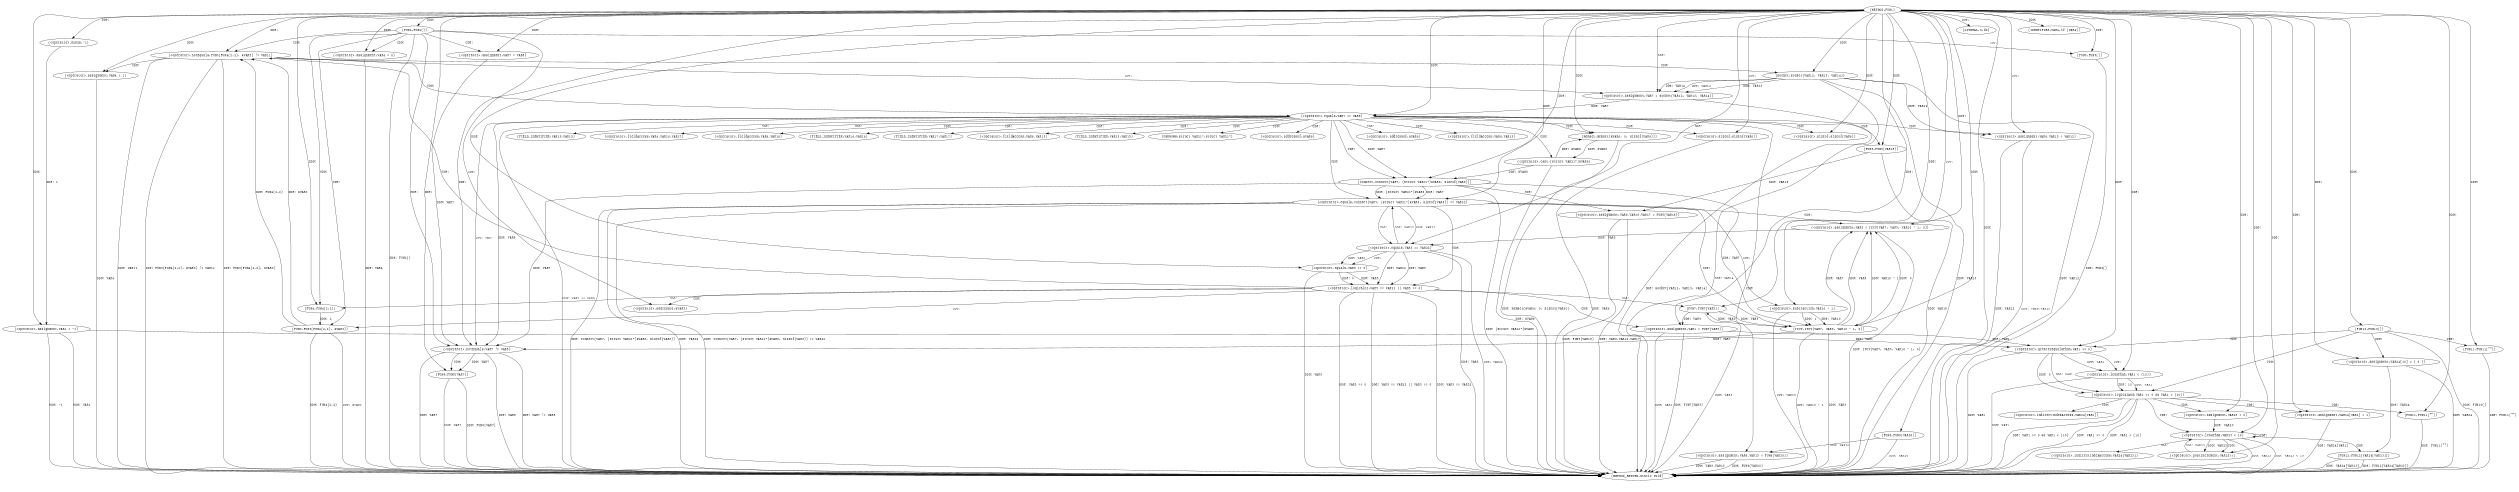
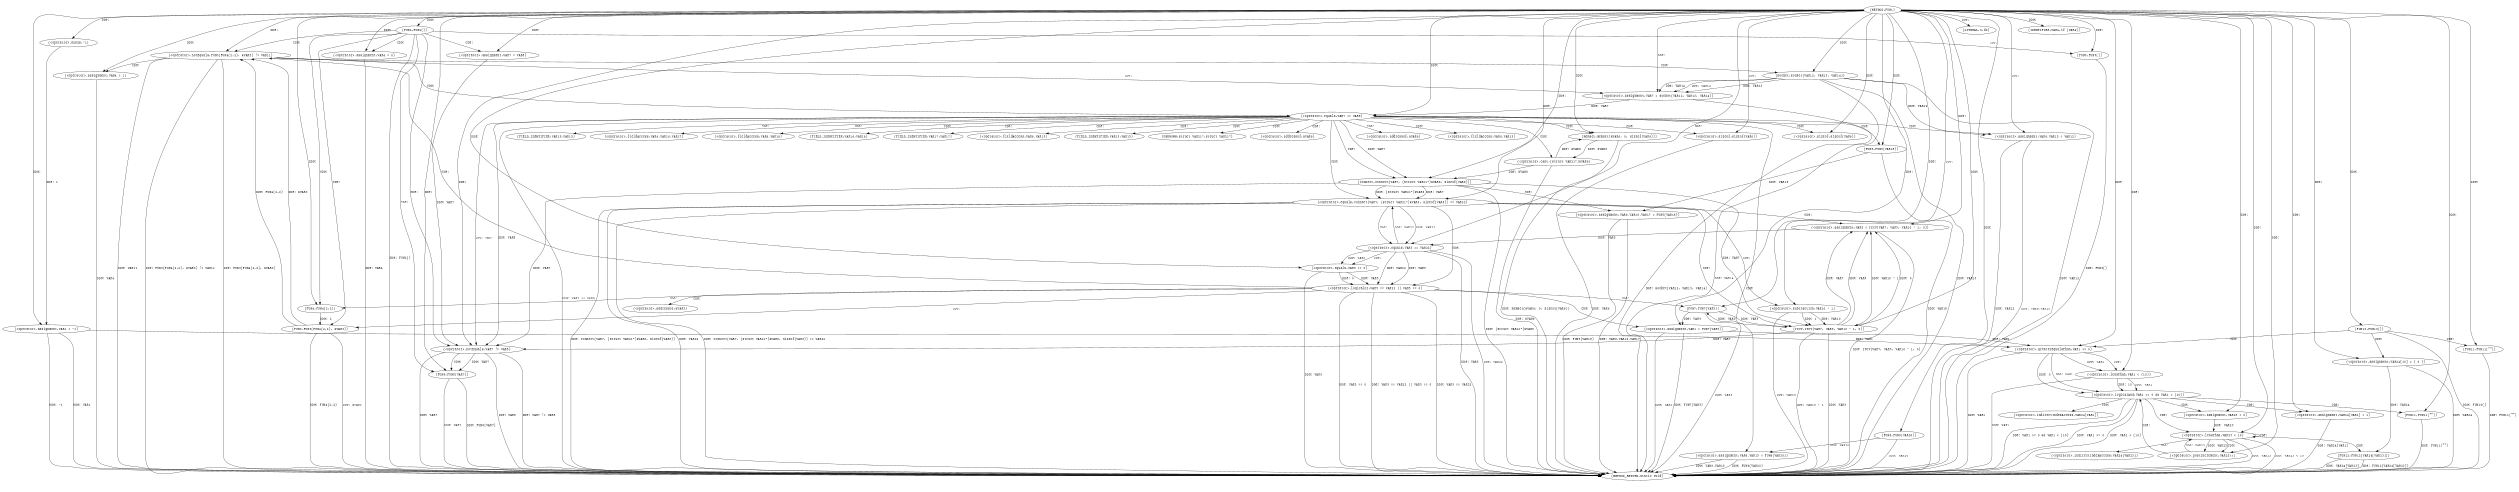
edge "(FUN2,FUN2())" -> "(<operator>.addressOf,&VAR3)": now "(FUN2,FUN2())" -> "(FUN8,FUN8(VAR7))"
edge "(FUN10,FUN10())" -> "(<operator>.logicalAnd,VAR1 >= 0 && VAR1 < (10))": now "(<operator>.postIncrement,VAR23++)" -> "(<operator>.logicalAnd,VAR1 >= 0 && VAR1 < (10))"
